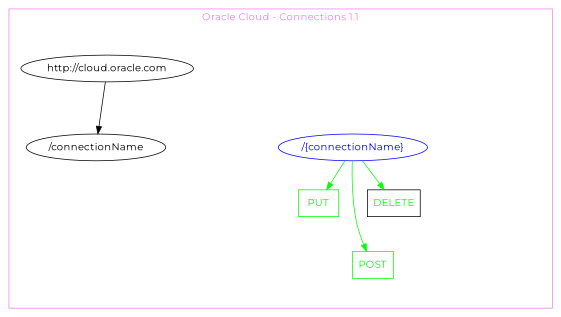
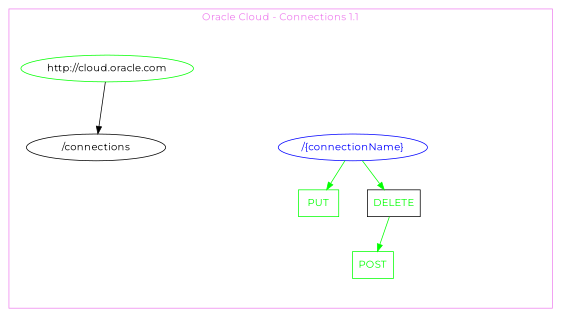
node "http://cloud.oracle.com": color black -> green
node "/connectionName": label "/connectionName" -> "/connections"
edge "/{connectionName}" -> "POST": now "DELETE" -> "POST"
